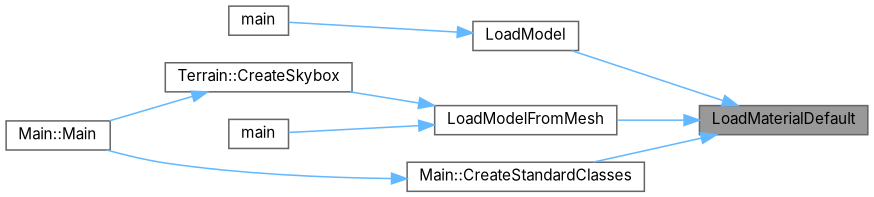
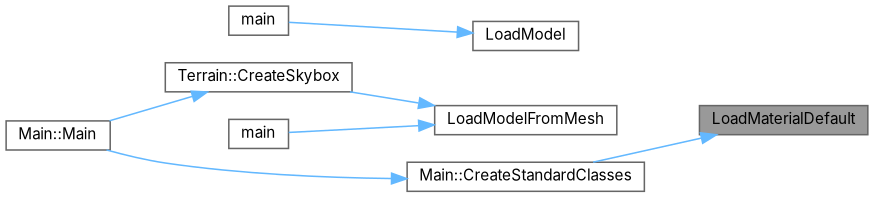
edge "LoadModel" -> "LoadMaterialDefault": removed
edge "LoadModelFromMesh" -> "LoadMaterialDefault": removed
